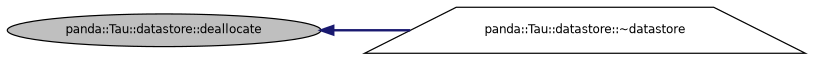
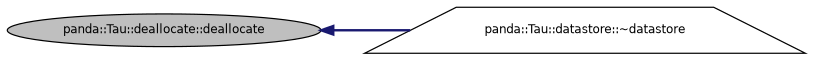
node "panda::Tau::datastore::deallocate": label "panda::Tau::datastore::deallocate" -> "panda::Tau::deallocate::deallocate"
